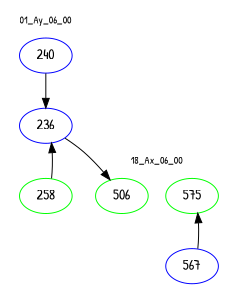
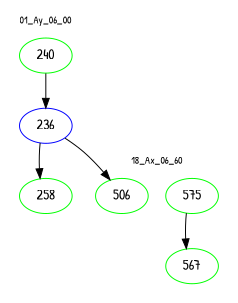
node "240": color blue -> green
cluster "18_Ax_06_00": label "18_Ax_06_00" -> "18_Ax_06_60"
edge "258" -> "236": reversed
edge "567" -> "575": reversed
node "567": color blue -> green
